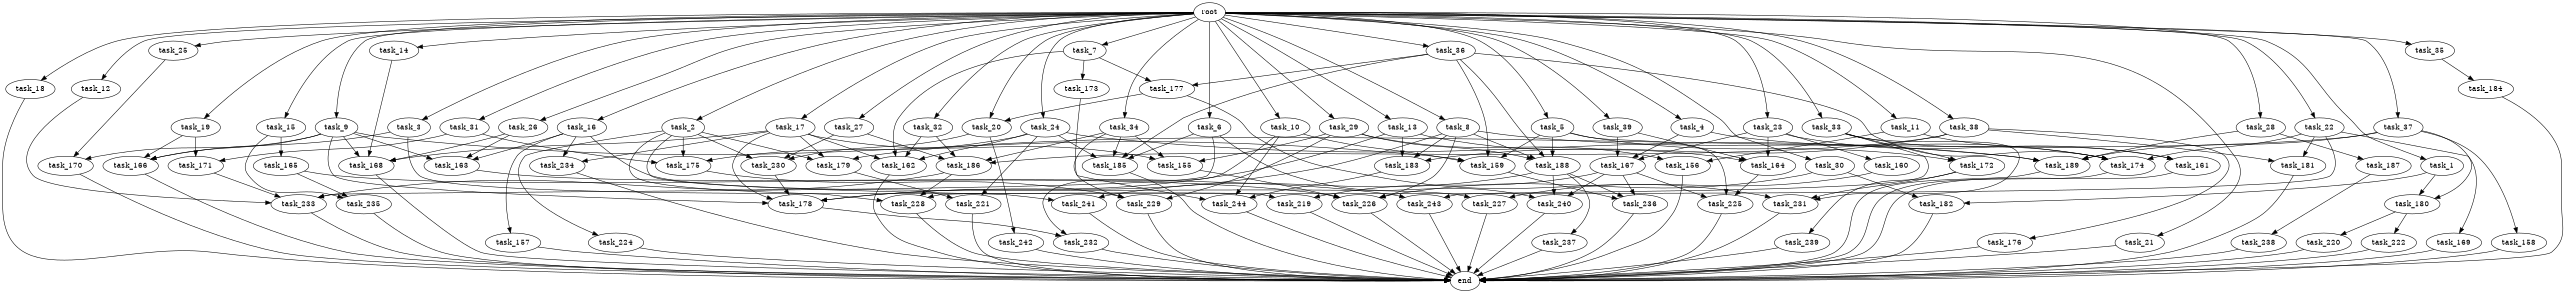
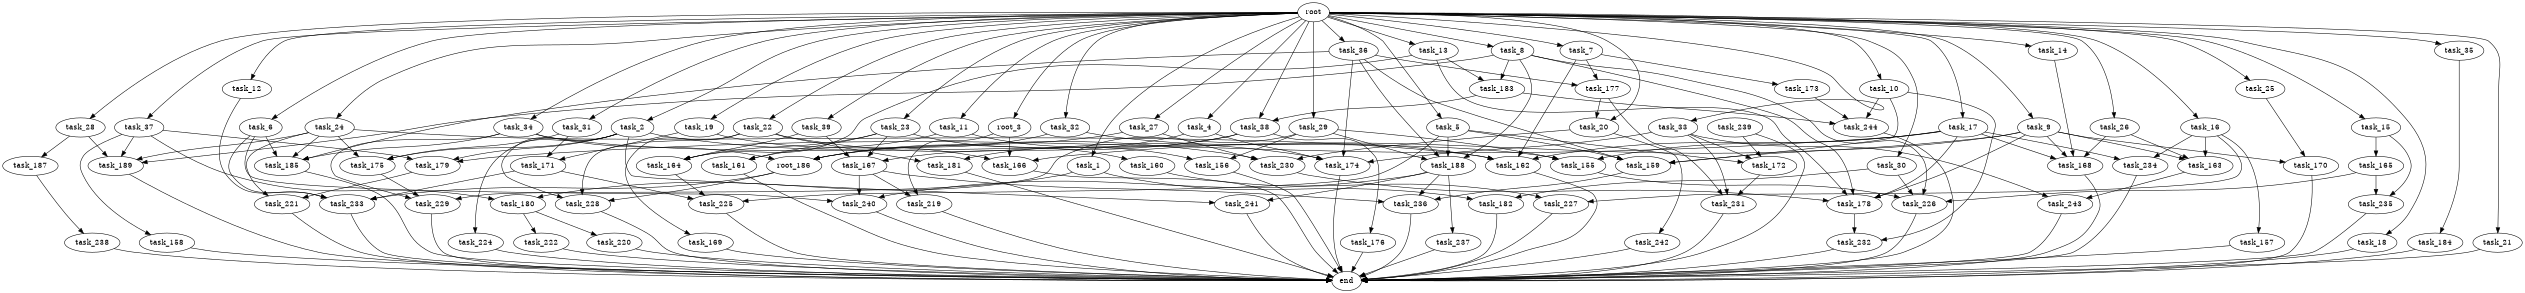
node "task_3": label "task_3" -> "root_3"
edge "task_38" -> "task_183": reversed
node "task_186": label "task_186" -> "root_186"
edge "task_167" -> "task_225": now "task_171" -> "task_225"
edge "task_172" -> "task_239": reversed
